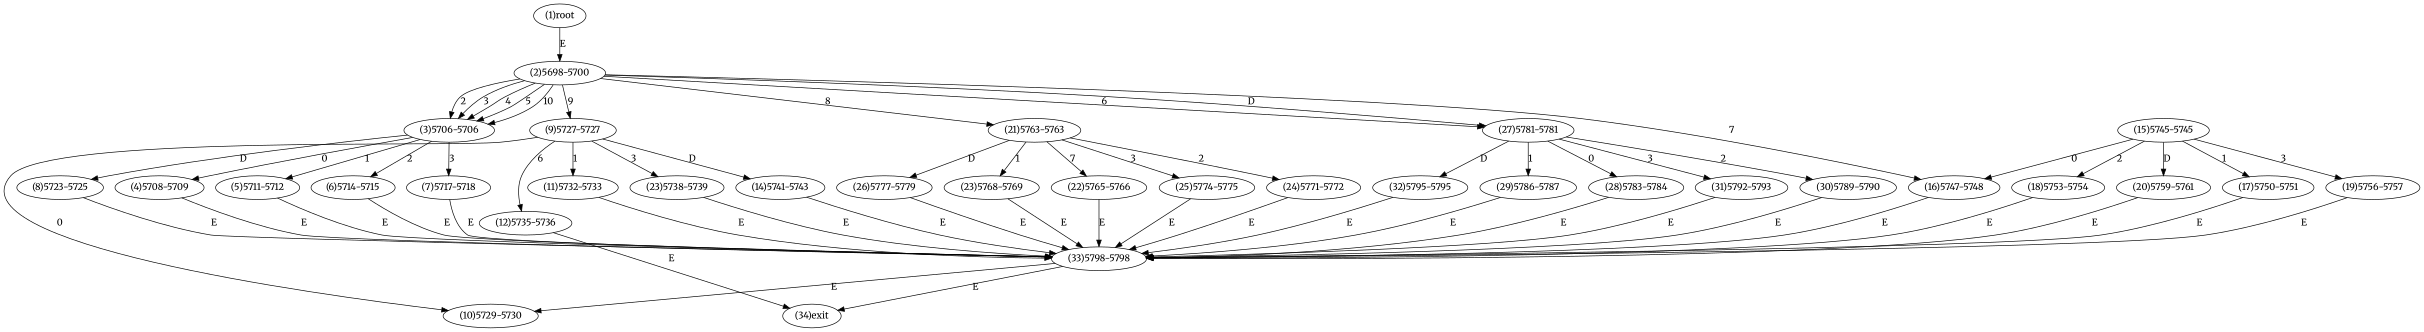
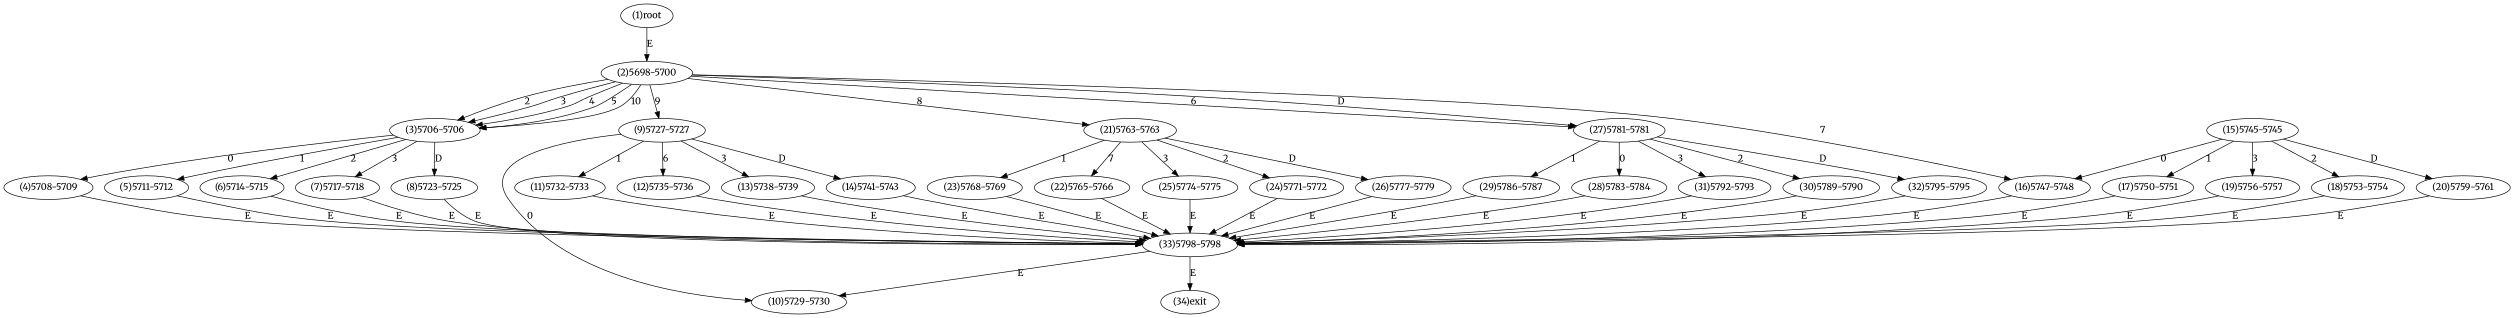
node "(23)5738-5739": label "(23)5738-5739" -> "(13)5738-5739"
edge "(12)5735-5736" -> "(34)exit": now "(12)5735-5736" -> "(33)5798-5798"
